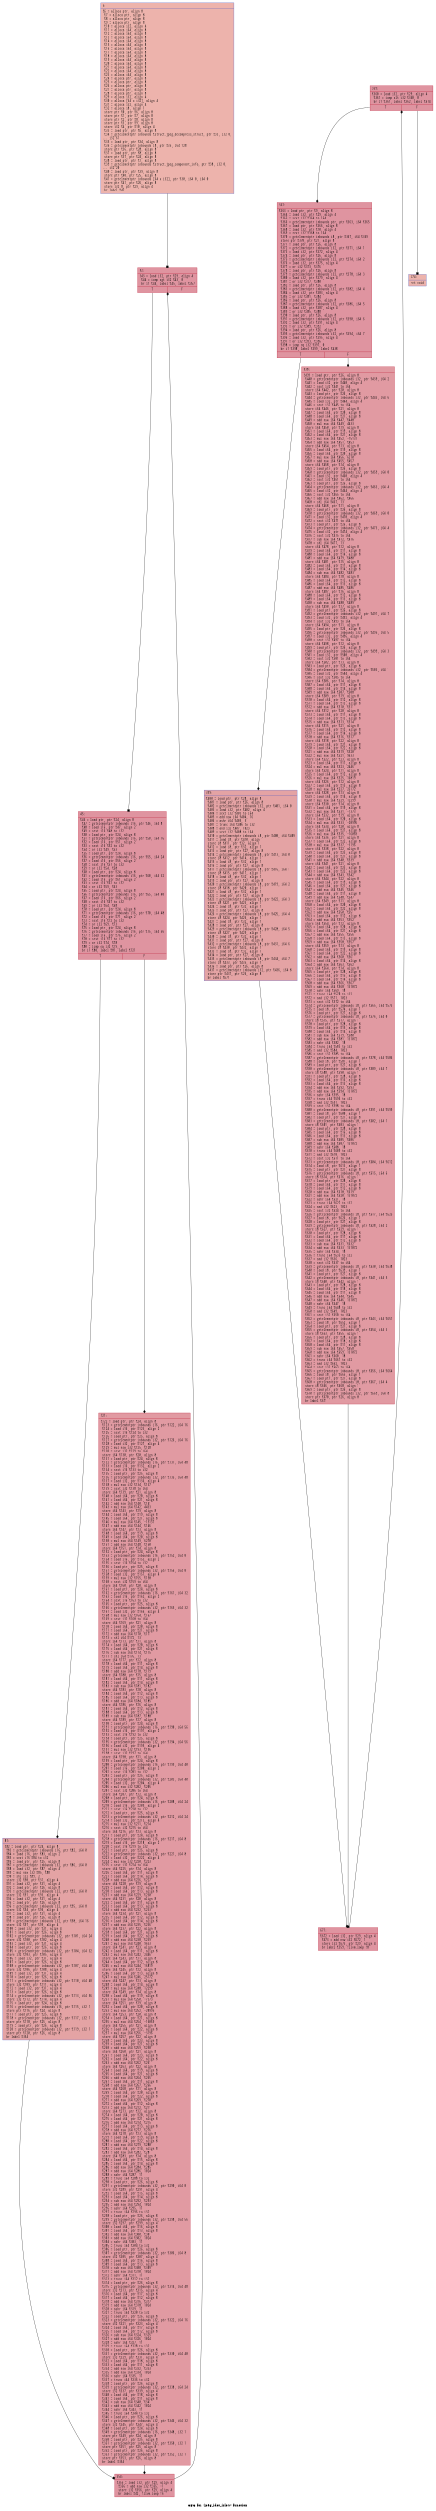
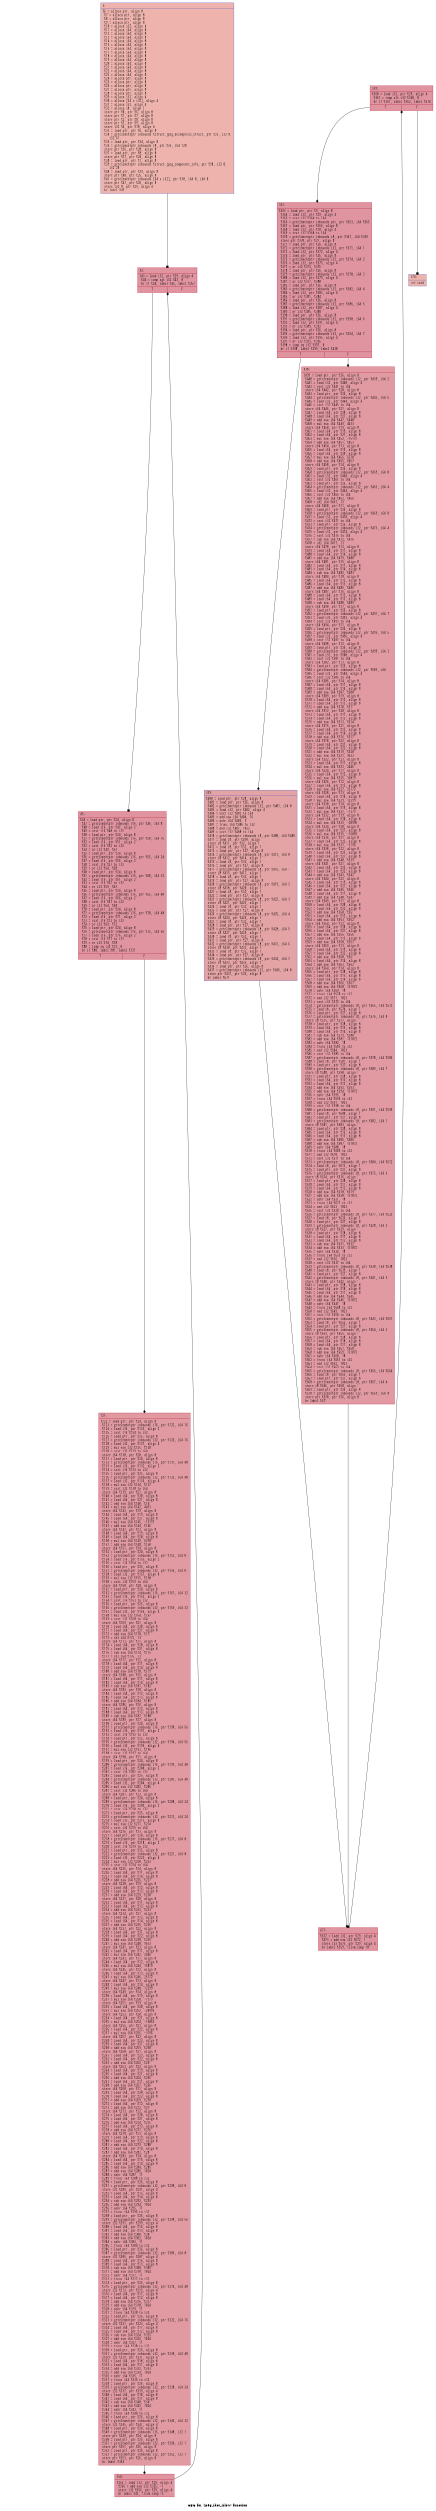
node "81:": removed
